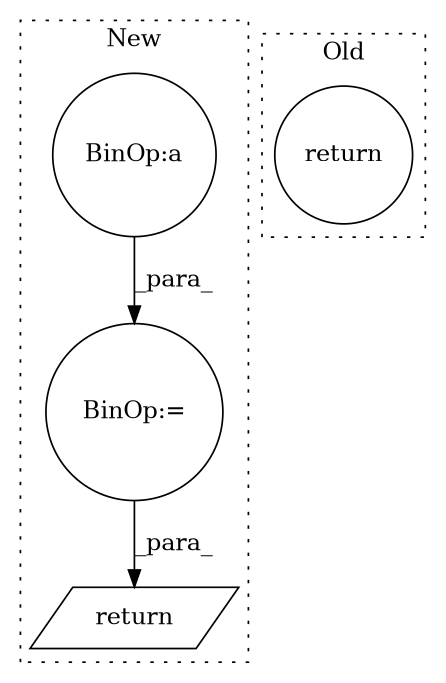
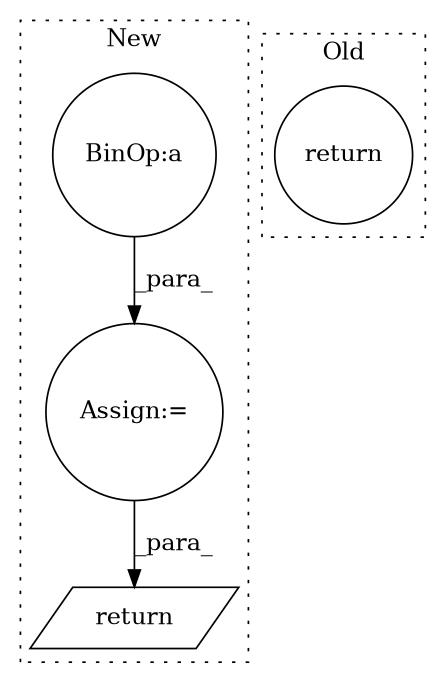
node "BinOp:=": label "BinOp:=" -> "Assign:="
